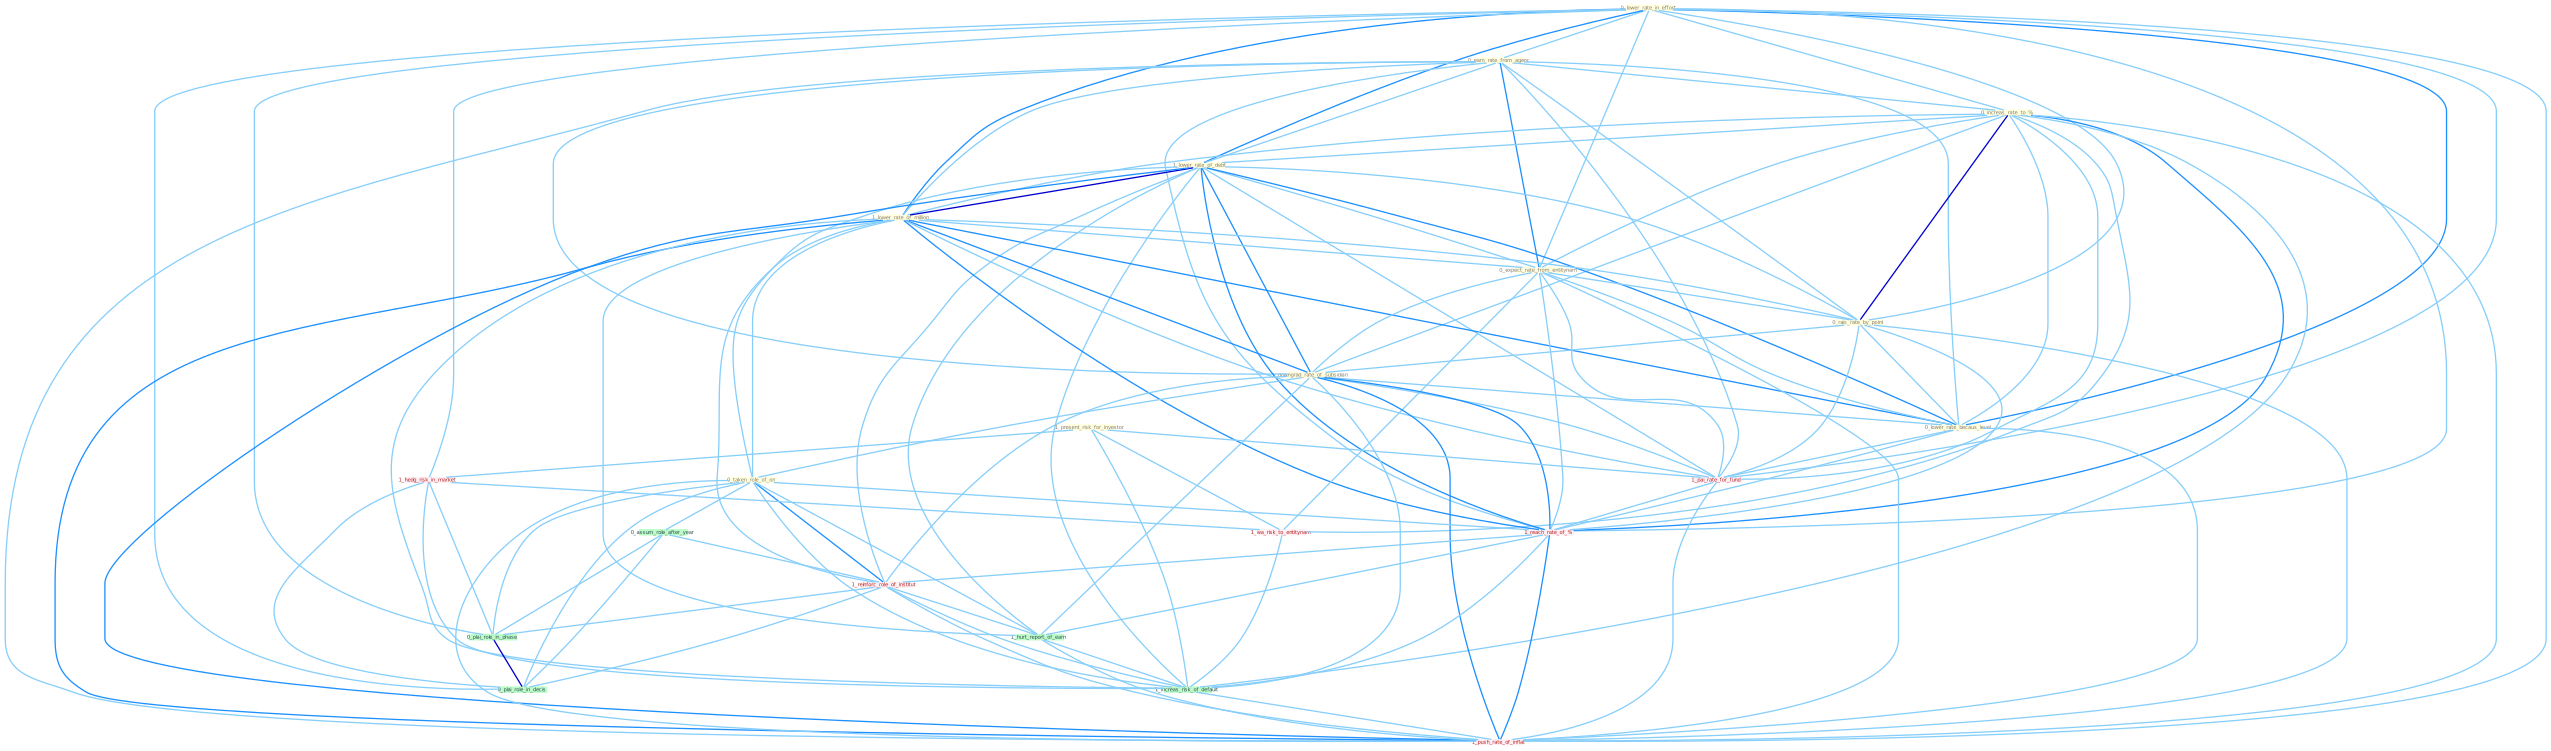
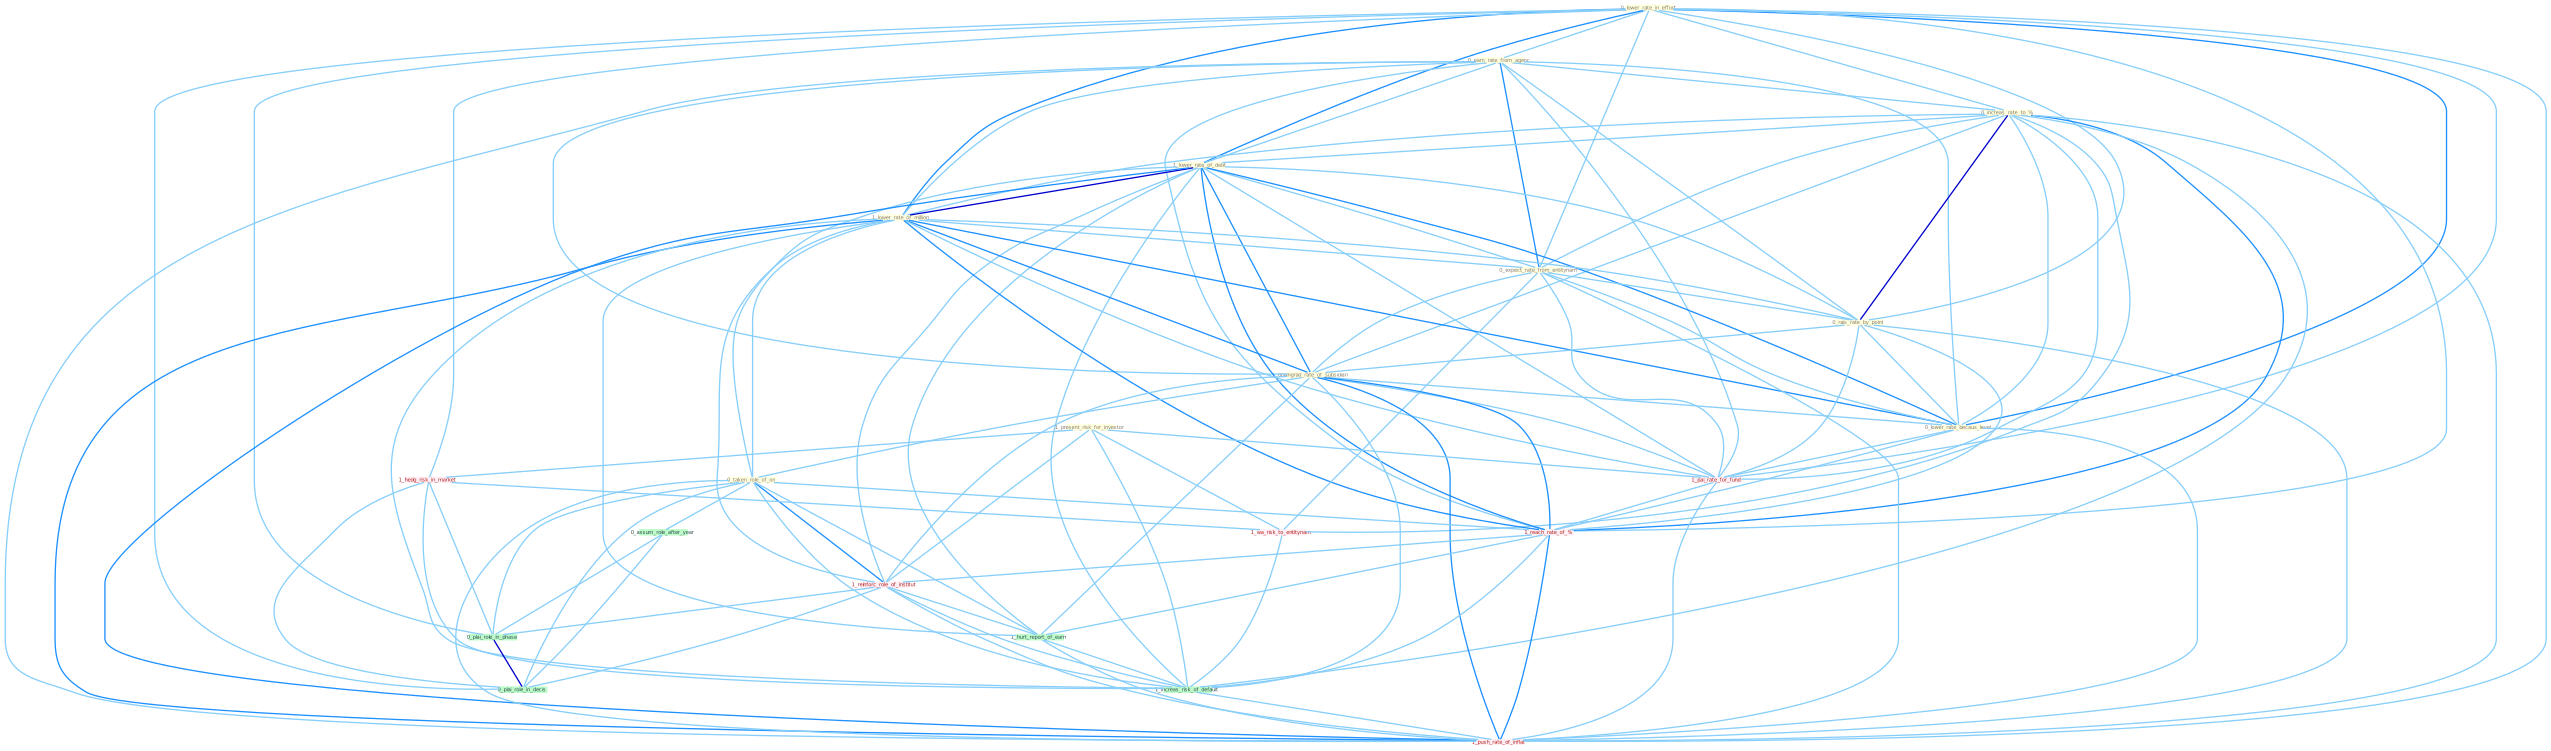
edge "0_expect_rate_from_entitynam" -- "1_reach_rate_of_%": removed
edge "0_assum_role_after_year" -- "1_reinforc_role_of_institut": now "1_present_risk_for_investor" -- "1_reinforc_role_of_institut"
